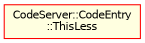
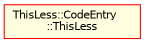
node "CodeServer::CodeEntry ::ThisLess": label "CodeServer::CodeEntry ::ThisLess" -> "ThisLess::CodeEntry ::ThisLess"
